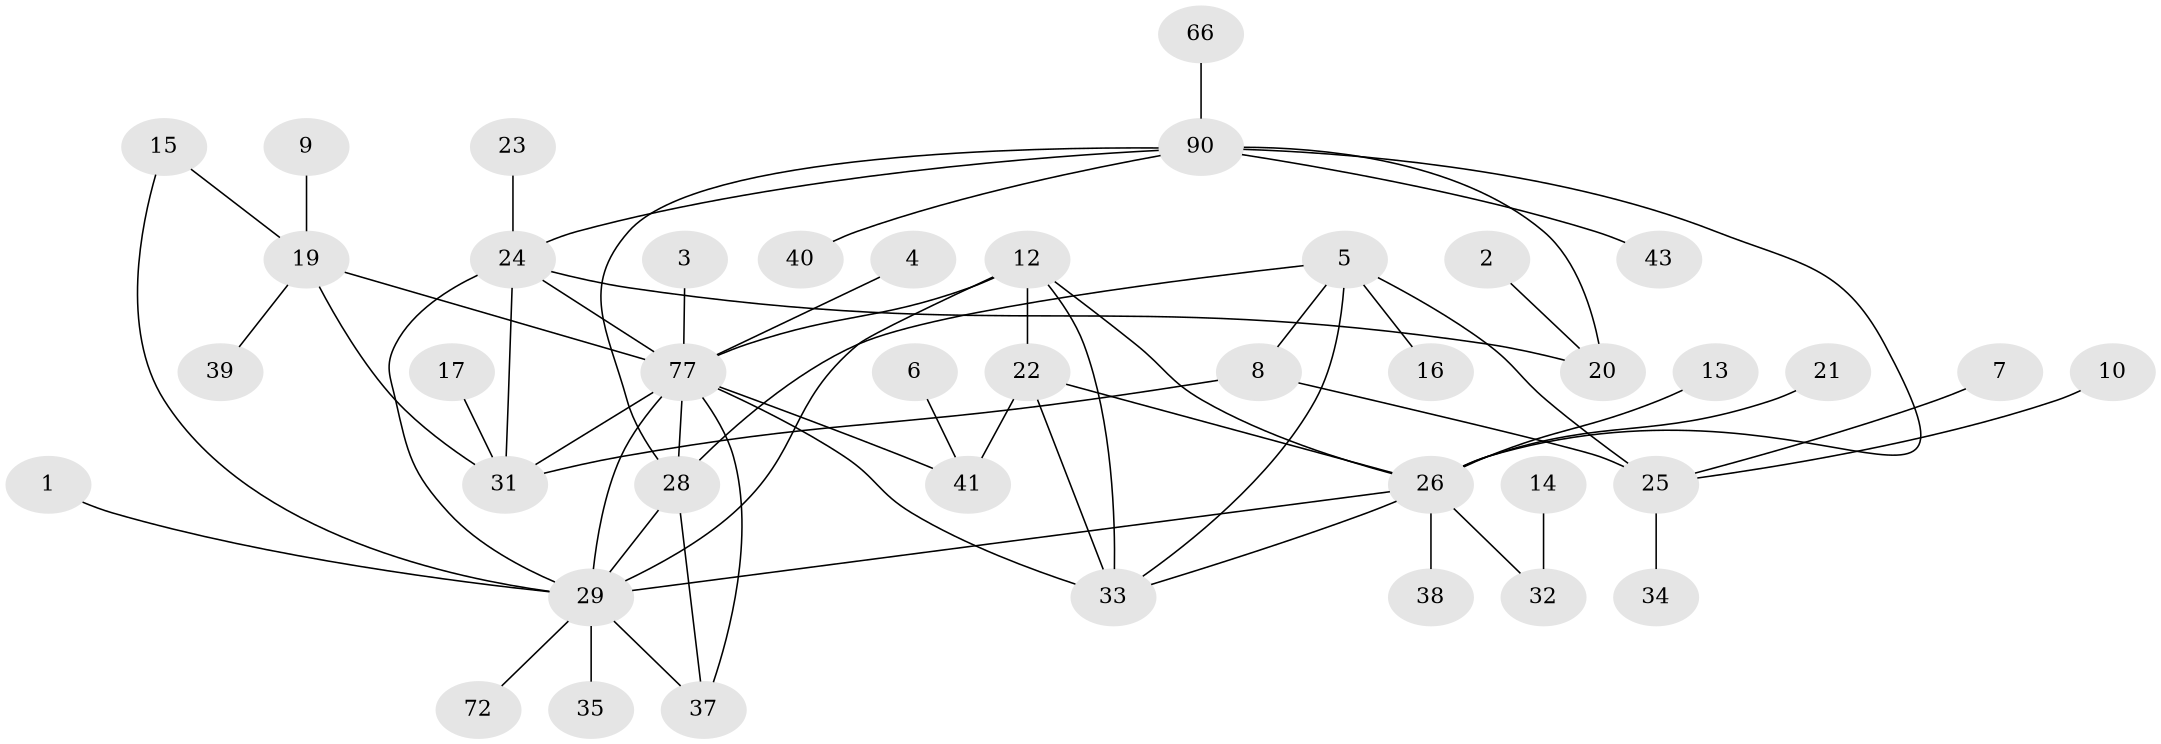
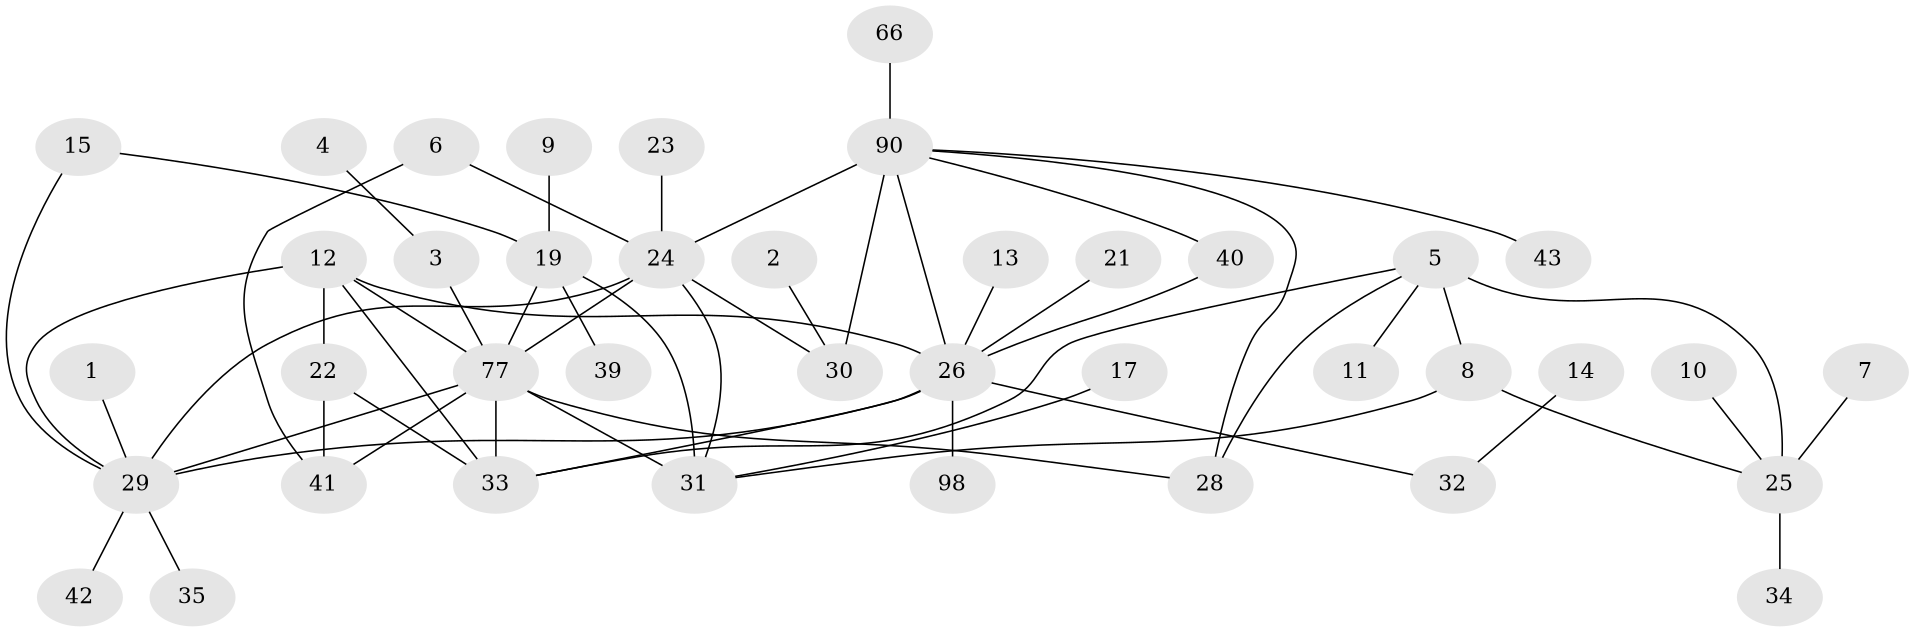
edge "6" -- "24": added
edge "4" -- "77": now "4" -- "3"
node "16": label "16" -> "11"
node "20": label "20" -> "30"
edge "22" -- "26": now "40" -- "26"
edge "28" -- "29": removed
node "38": label "38" -> "98"
node "72": label "72" -> "42"
node "37": removed
